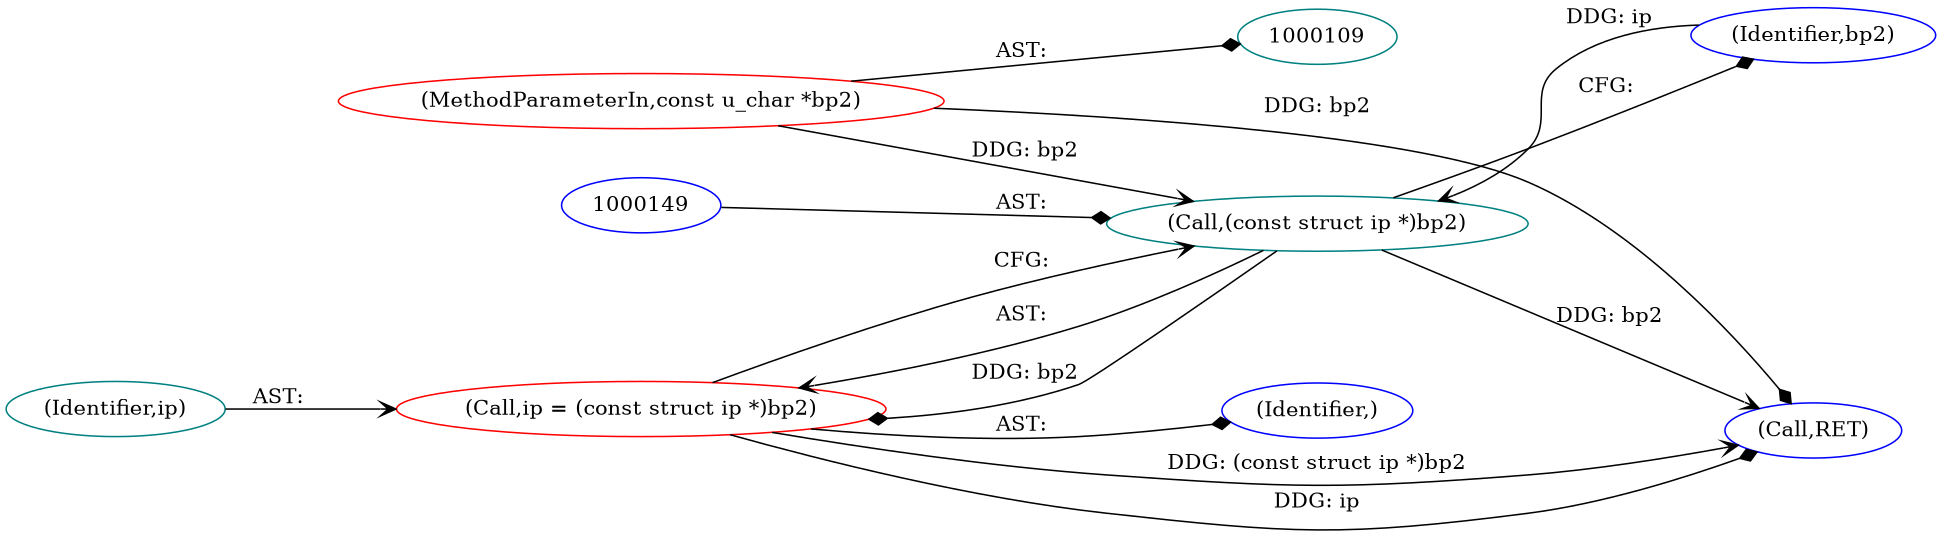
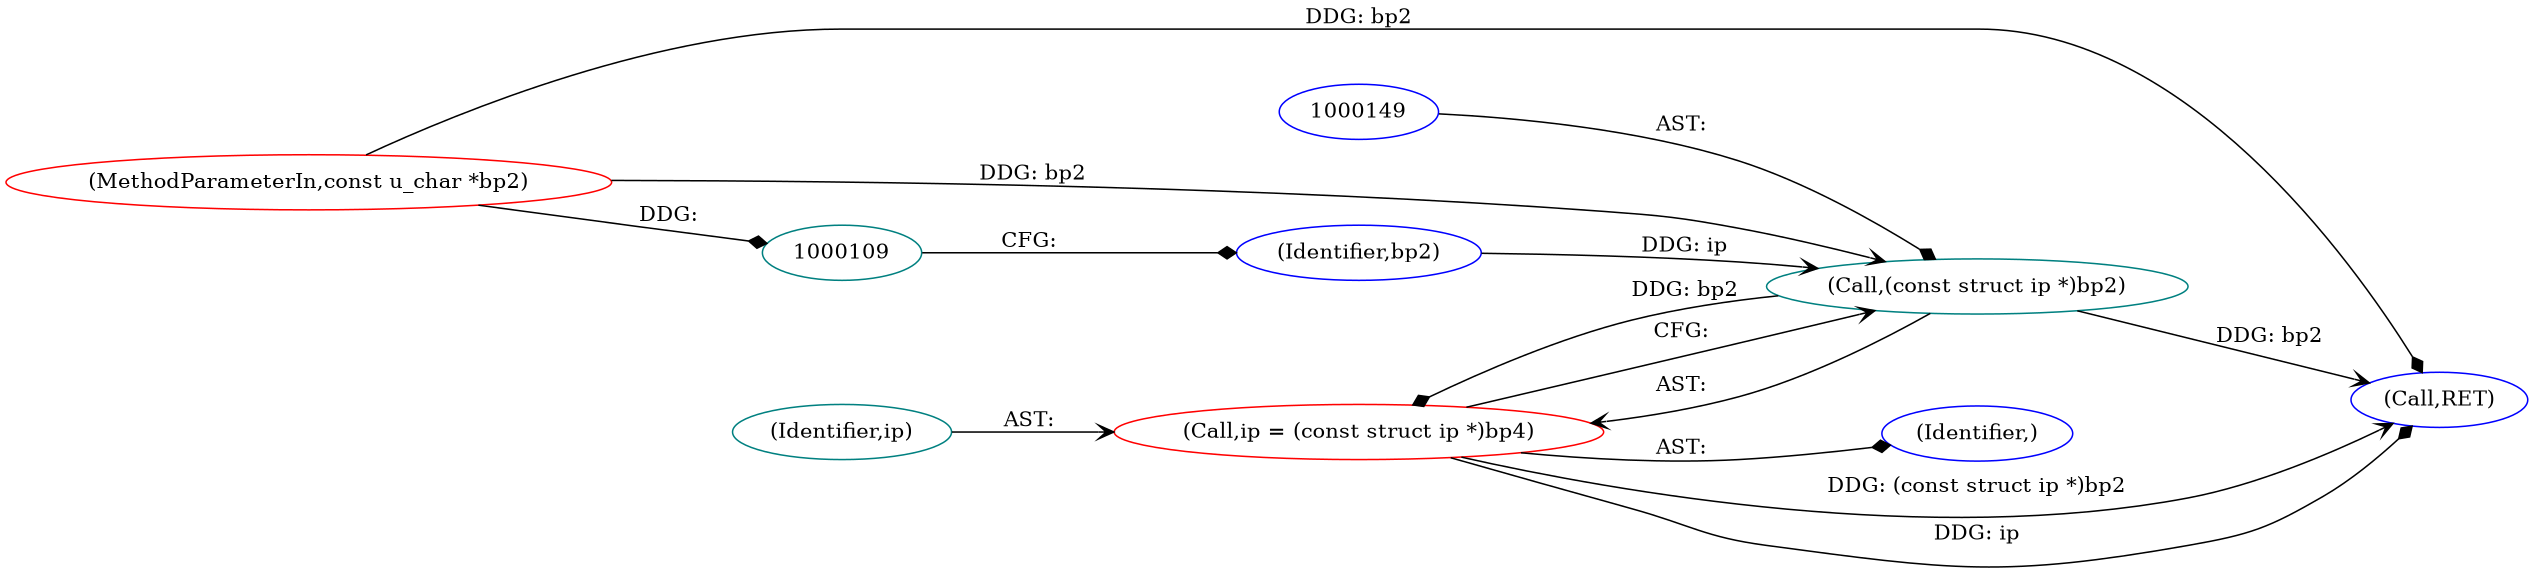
edge "(MethodParameterIn,const u_char *bp2)" -> "1000109": label "AST: " -> "DDG: "
edge "(Call,(const struct ip *)bp2)" -> "(Identifier,bp2)": now "1000109" -> "(Identifier,bp2)"
node "(Call,ip = (const struct ip *)bp2)": label "(Call,ip = (const struct ip *)bp2)" -> "(Call,ip = (const struct ip *)bp4)"
